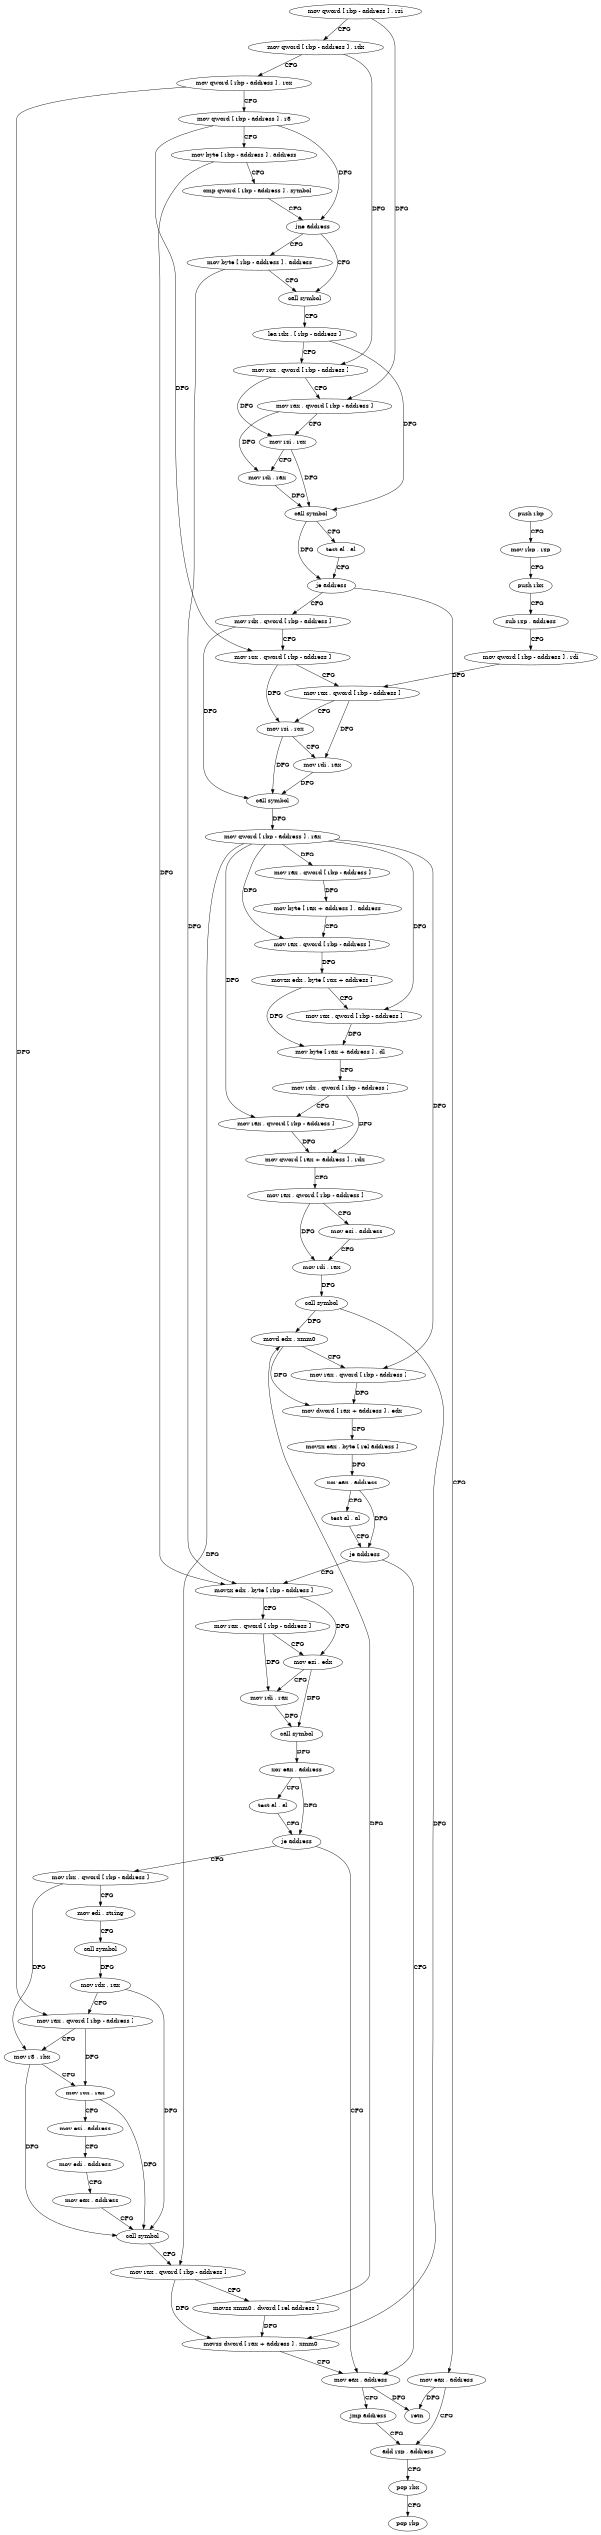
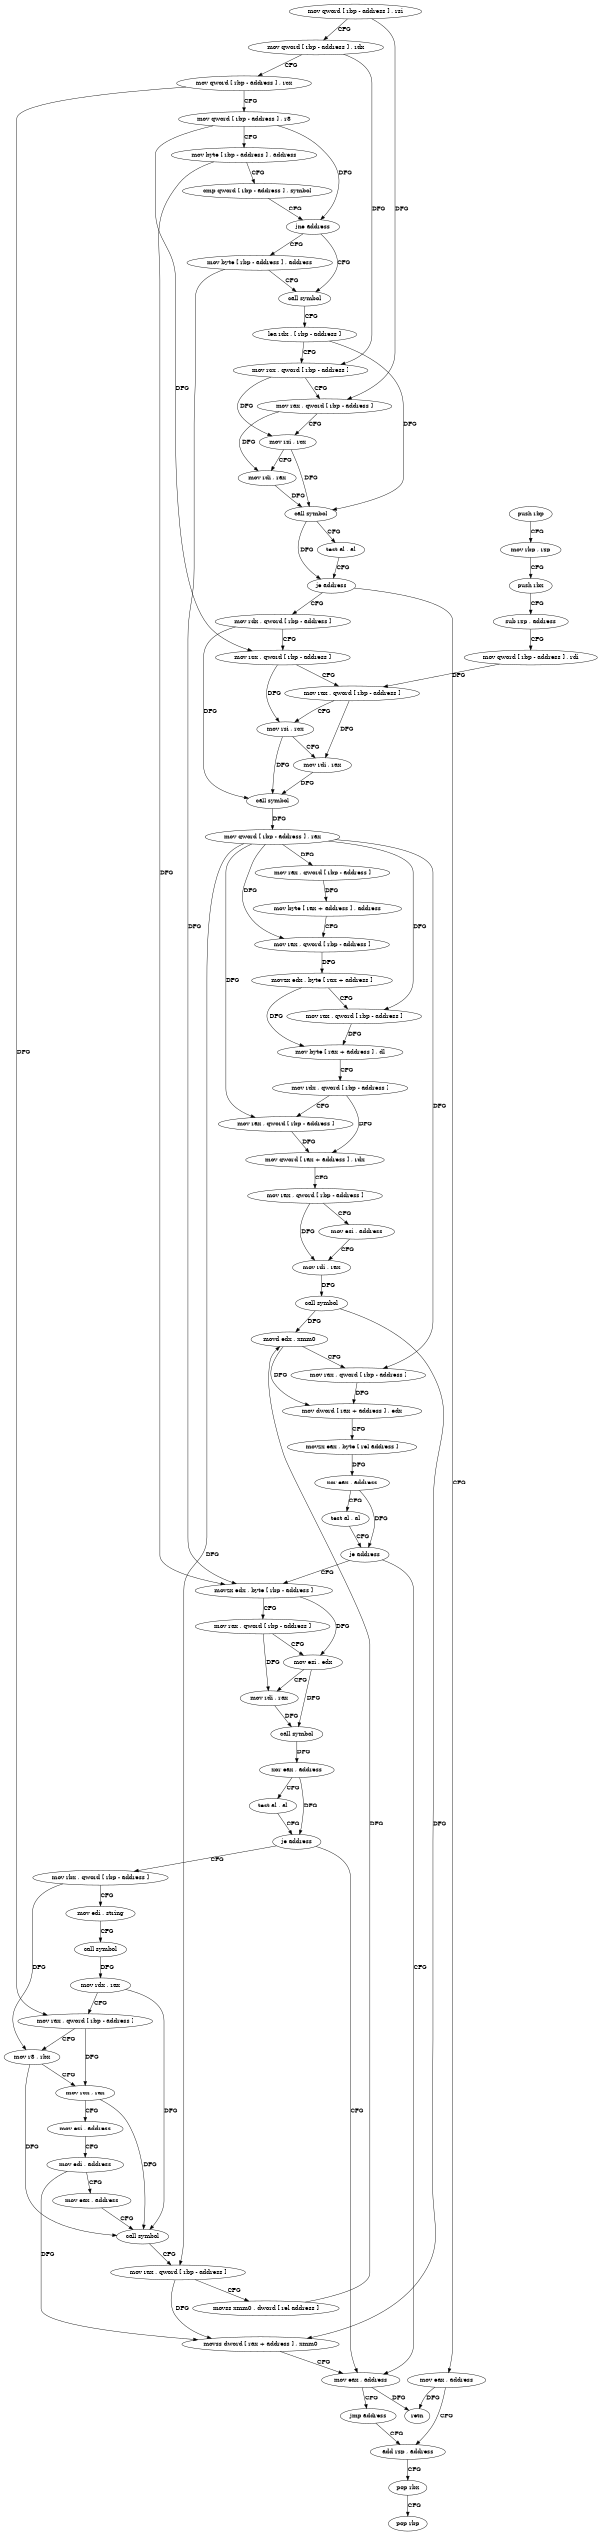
edge "movss xmm0 , dword [ rel address ]" -> "movss dword [ rax + address ] , xmm0": now "mov edi , address" -> "movss dword [ rax + address ] , xmm0"
